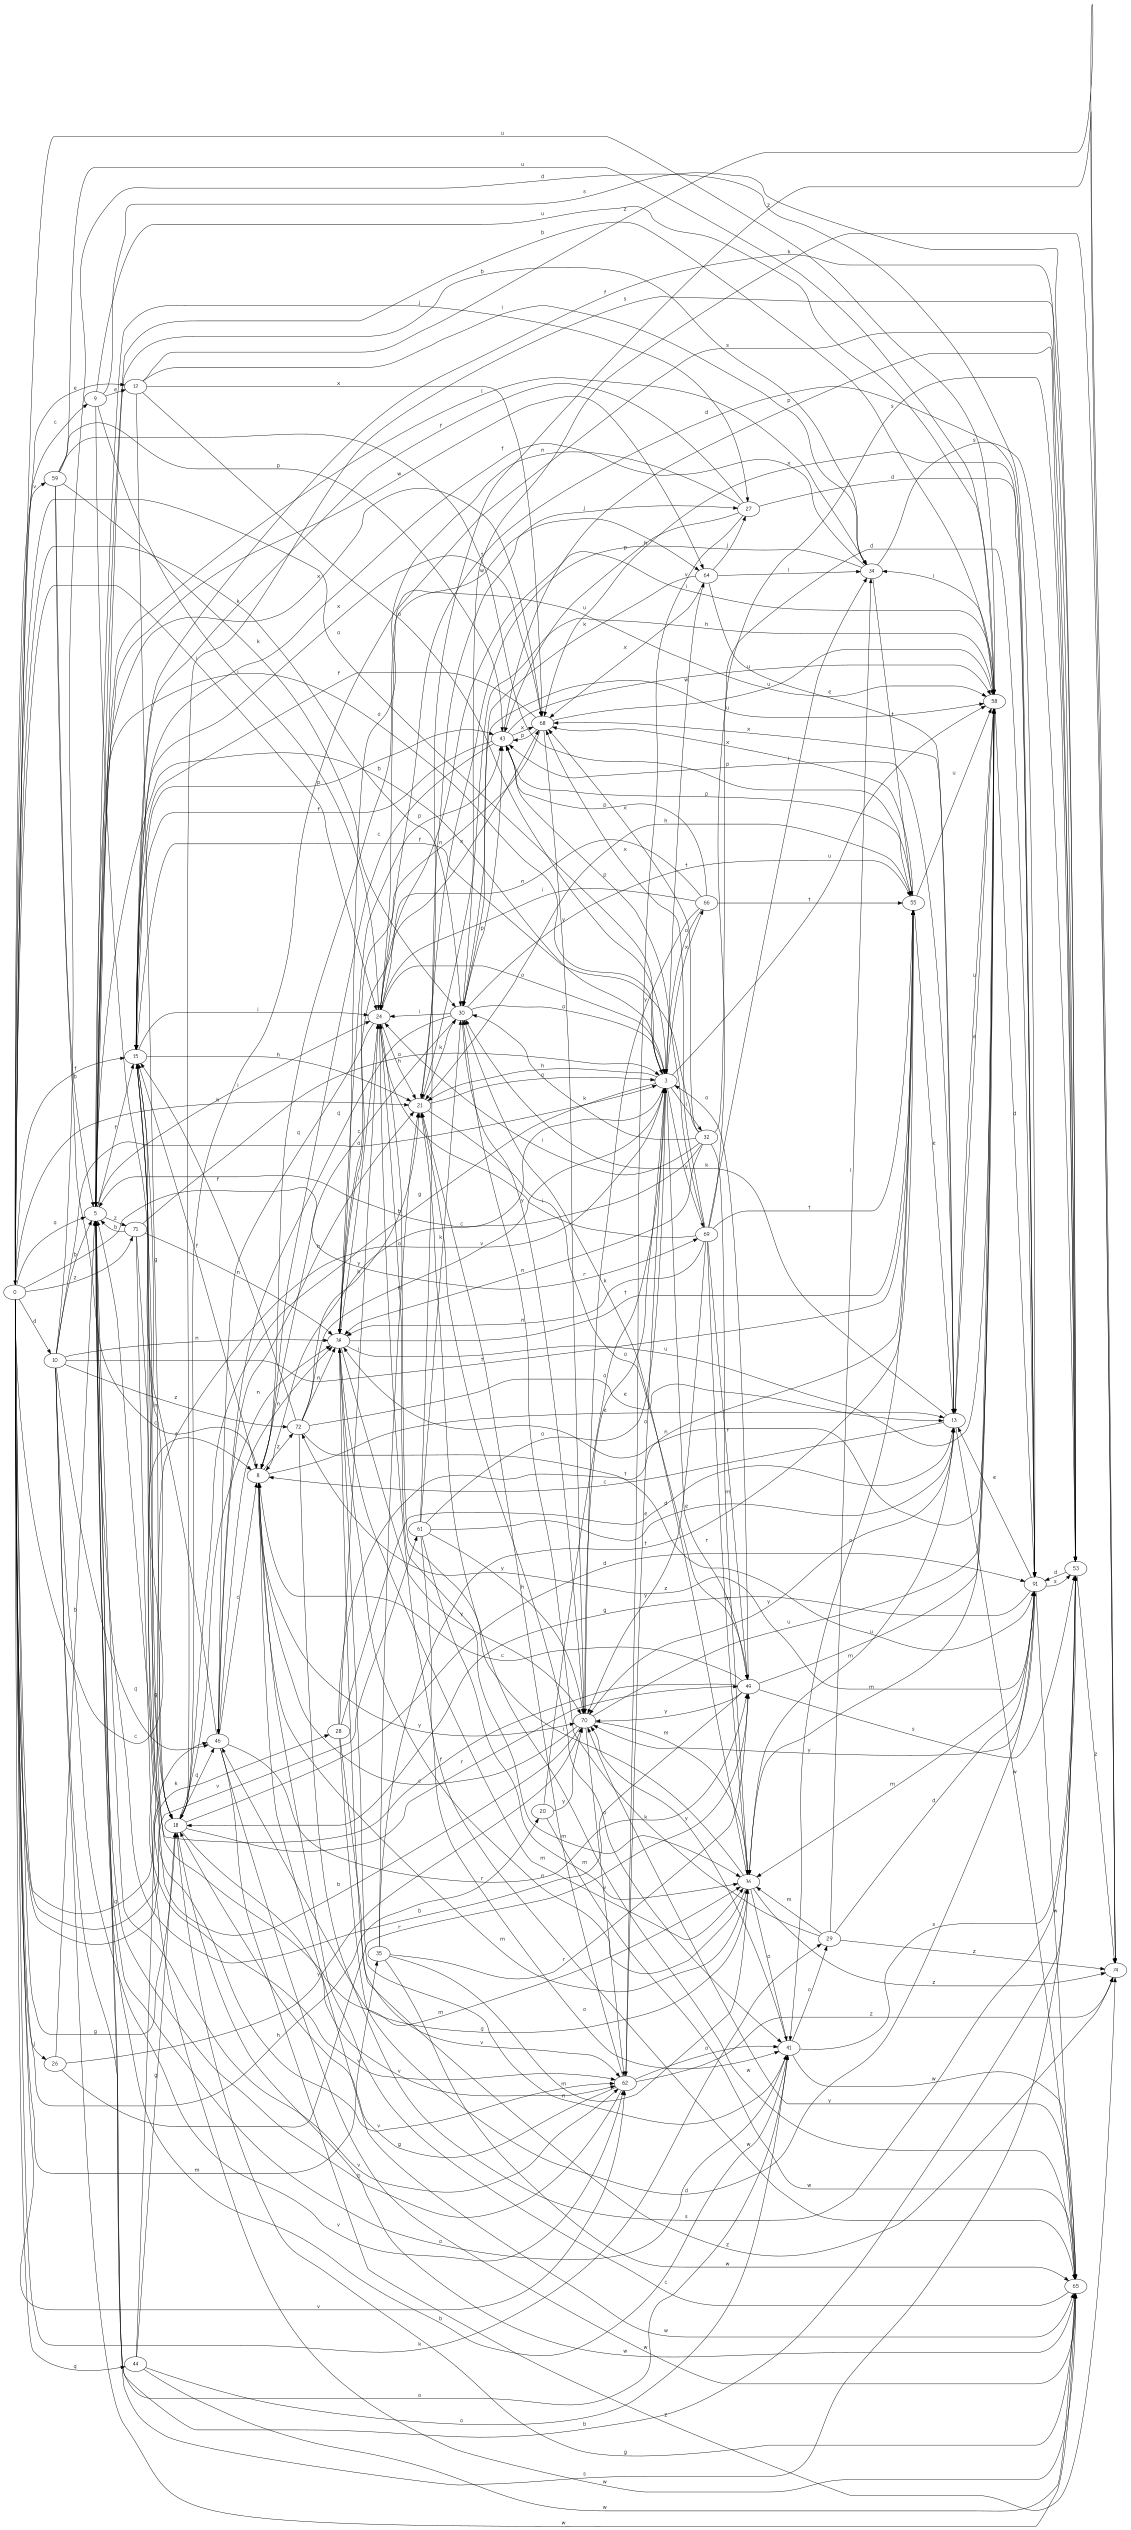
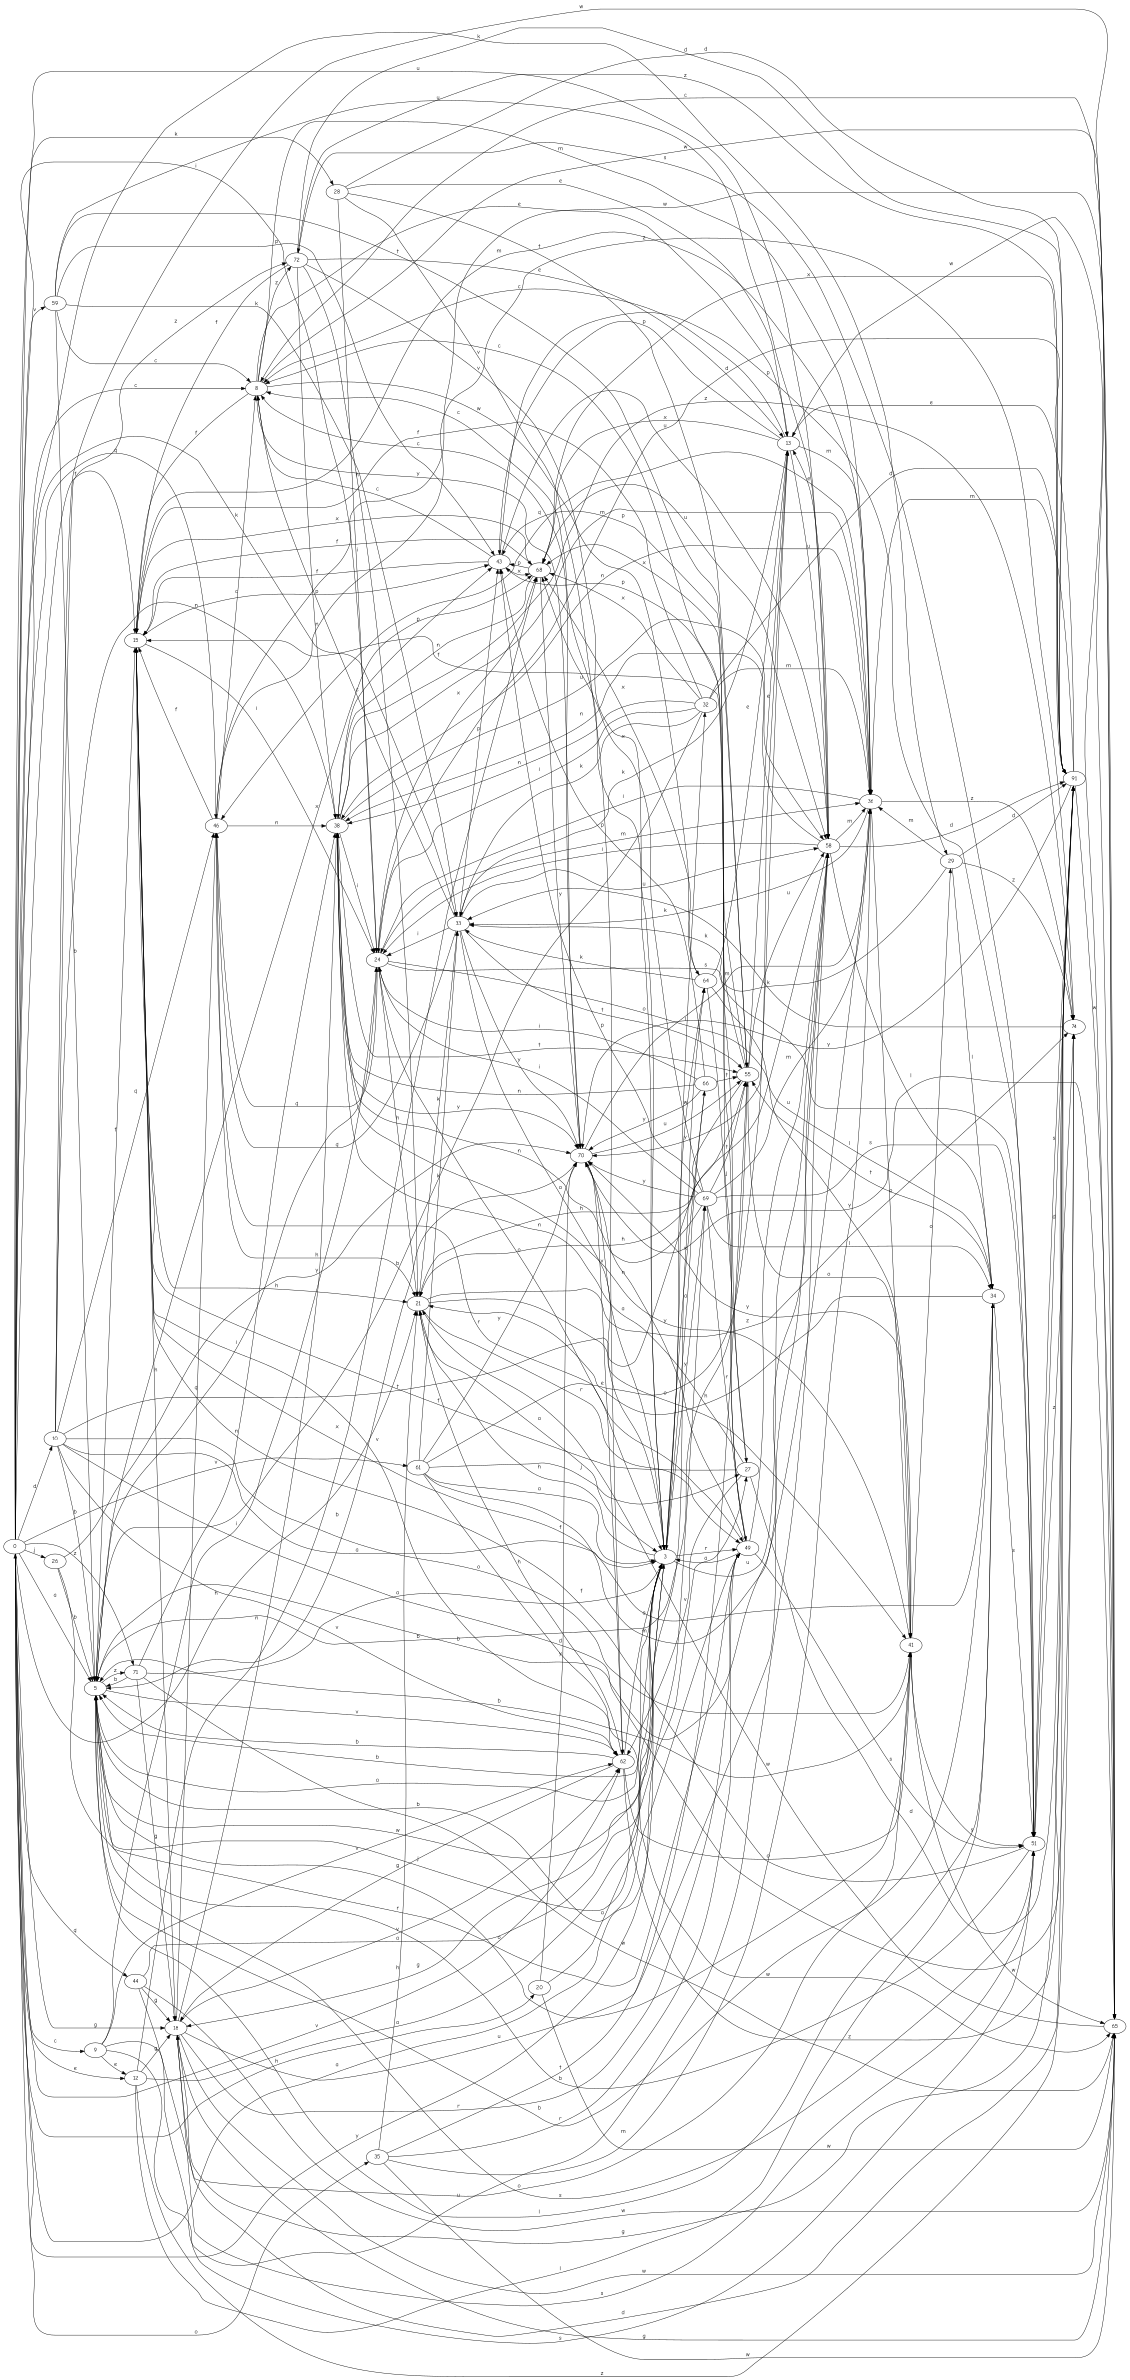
node "30": label "30" -> "33"
edge "70" -> "58": now "70" -> "55"
node "53": label "53" -> "51"
edge "55" -> "5": added, label "b"
edge "0" -> "35": label "m" -> "o"
